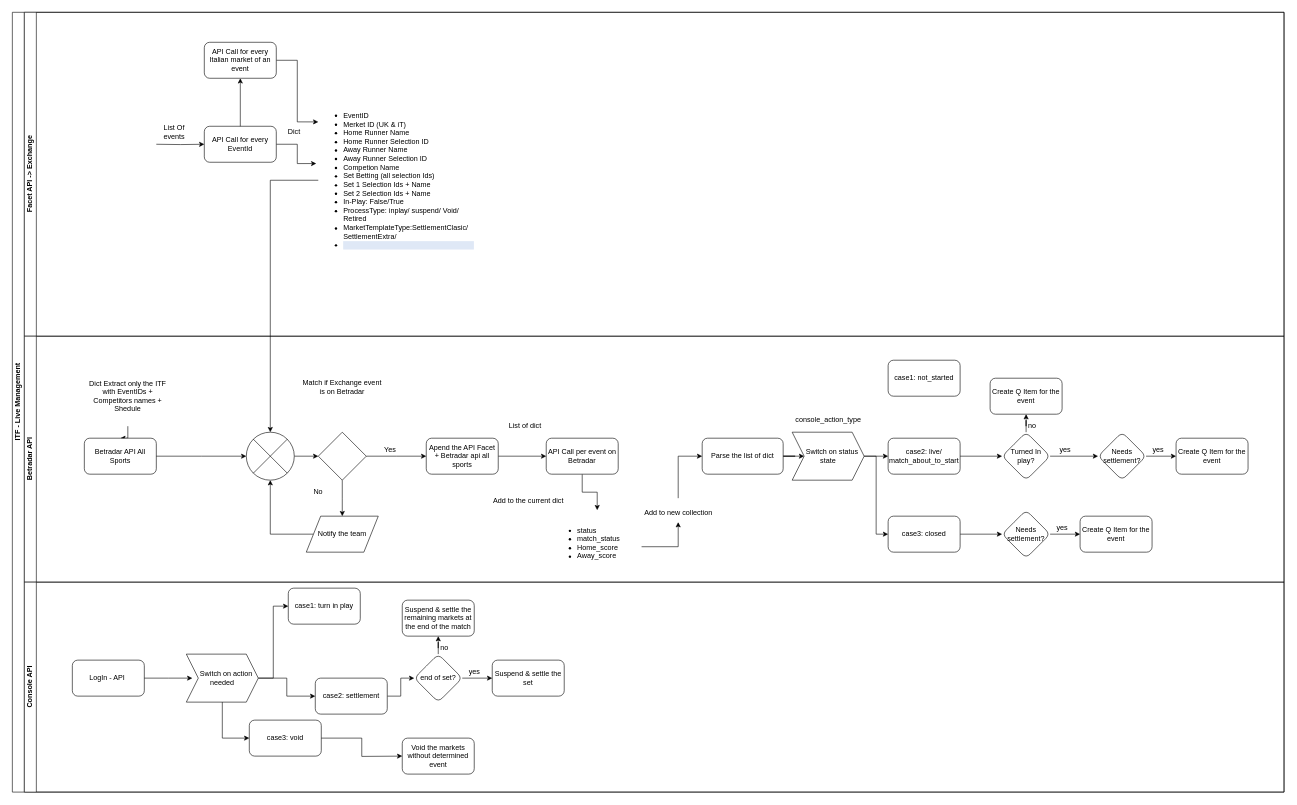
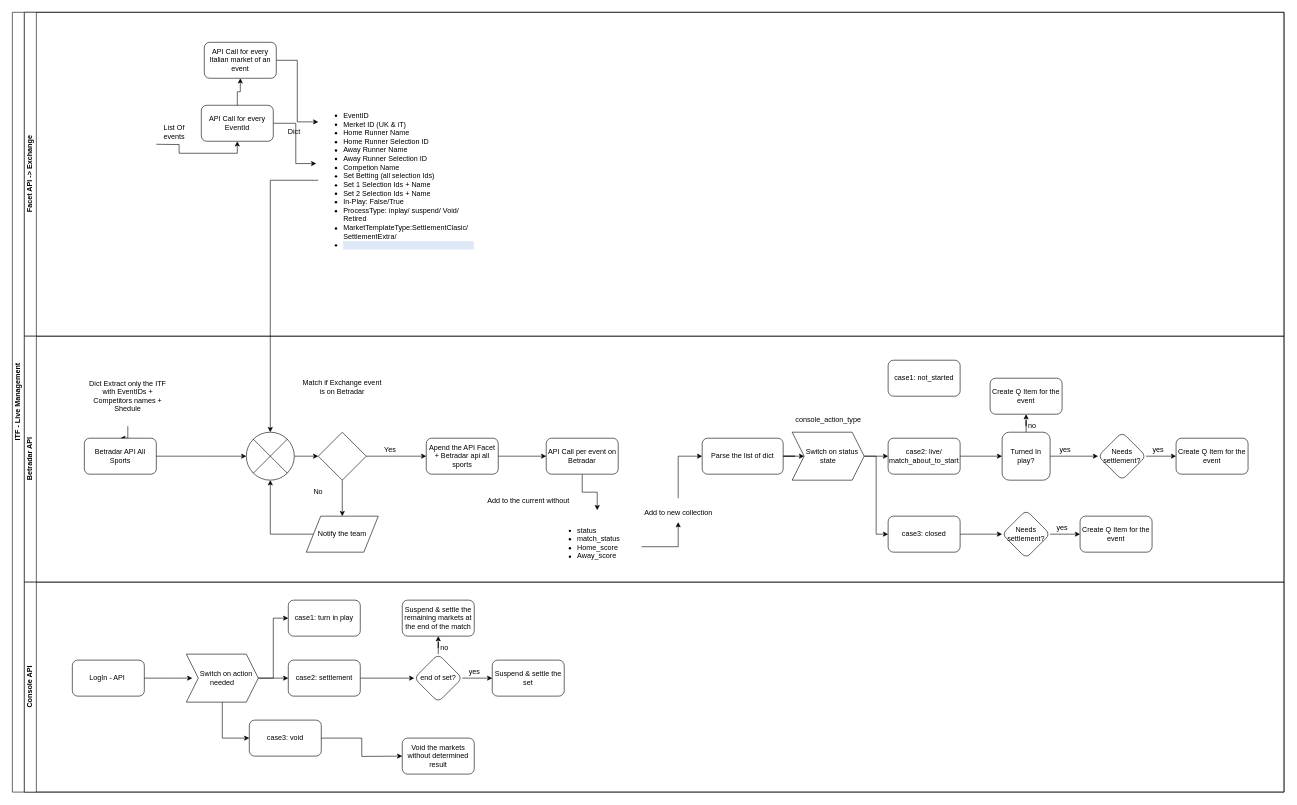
node "API Call for every EventId": moved (240, 144) -> (237, 123)
node "List of dict": removed
node "Turned In play?": shape diamond -> rounded rectangle
node "Add to the current dict": label "Add to the current dict" -> "Add to the current without"
node "case1: turn in play": moved (324, 606) -> (324, 618)
node "case2: settlement": moved (351, 696) -> (324, 678)
node "Void the markets without determined event": label "Void the markets without determined event" -> "Void the markets without determined result"
